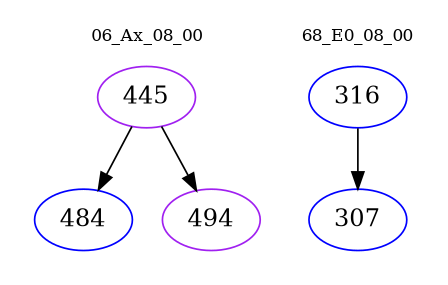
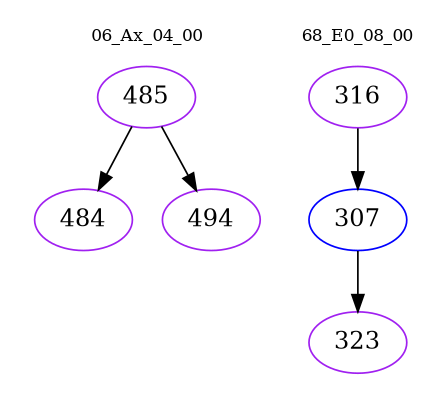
cluster "06_Ax_08_00": label "06_Ax_08_00" -> "06_Ax_04_00"
node "445": label "445" -> "485"
node "316": color blue -> purple
node "484": color blue -> purple
node "323": added
